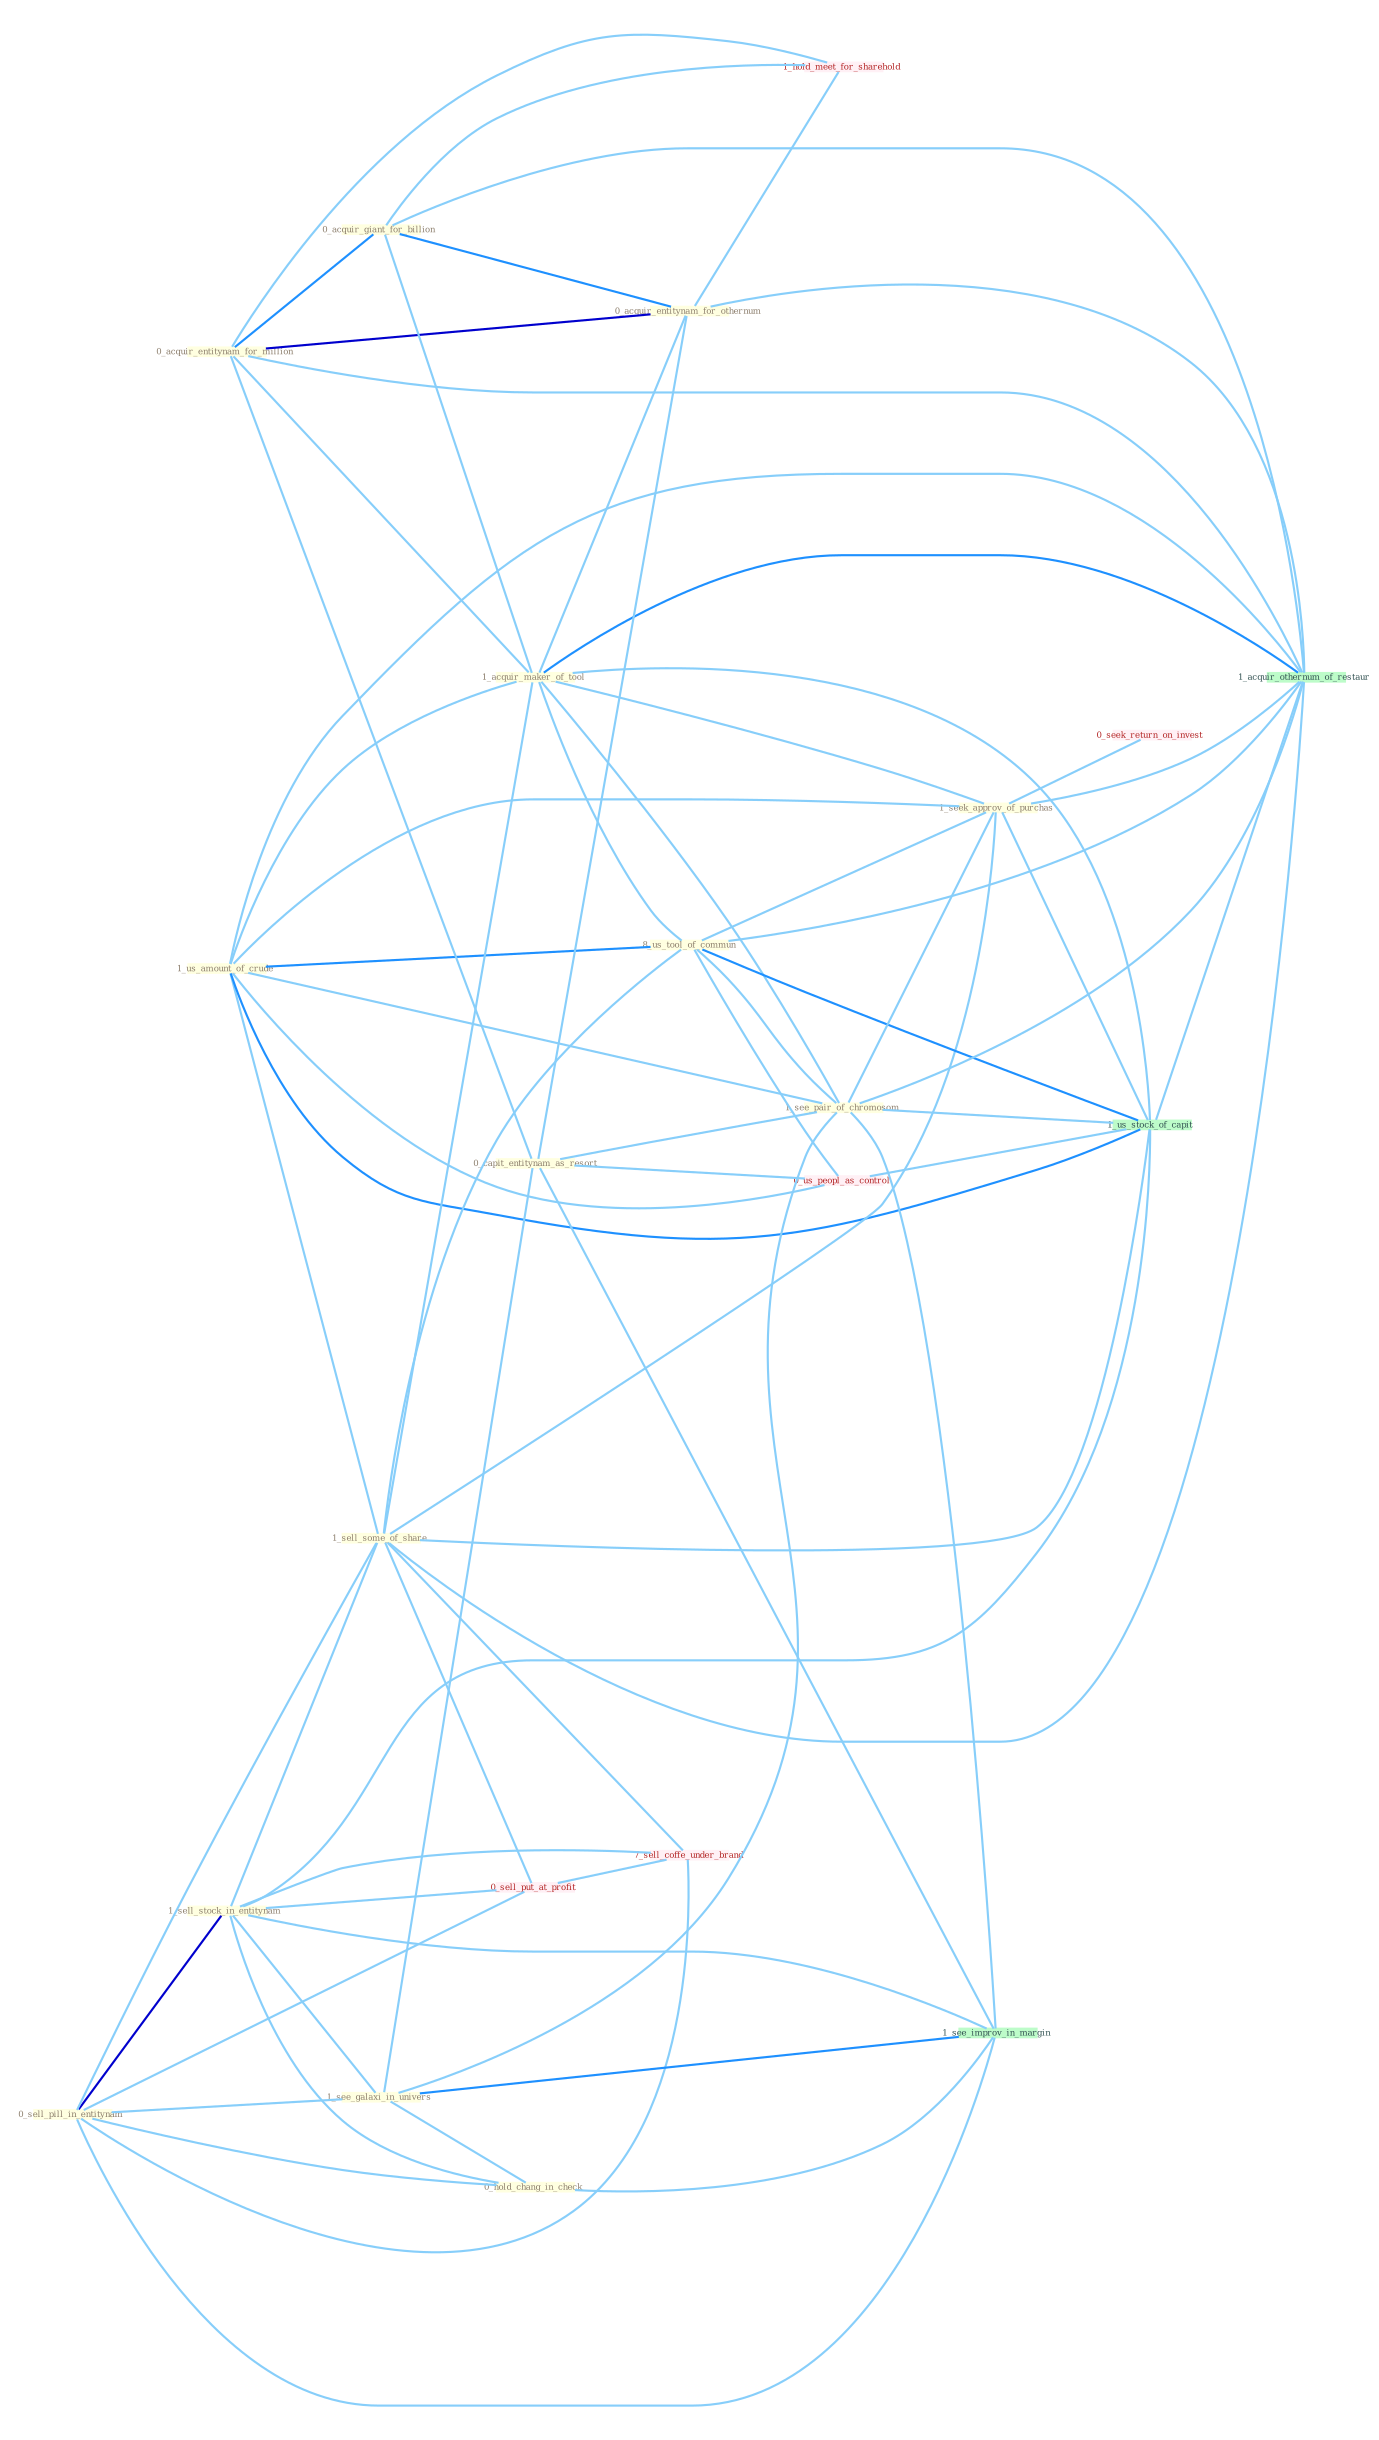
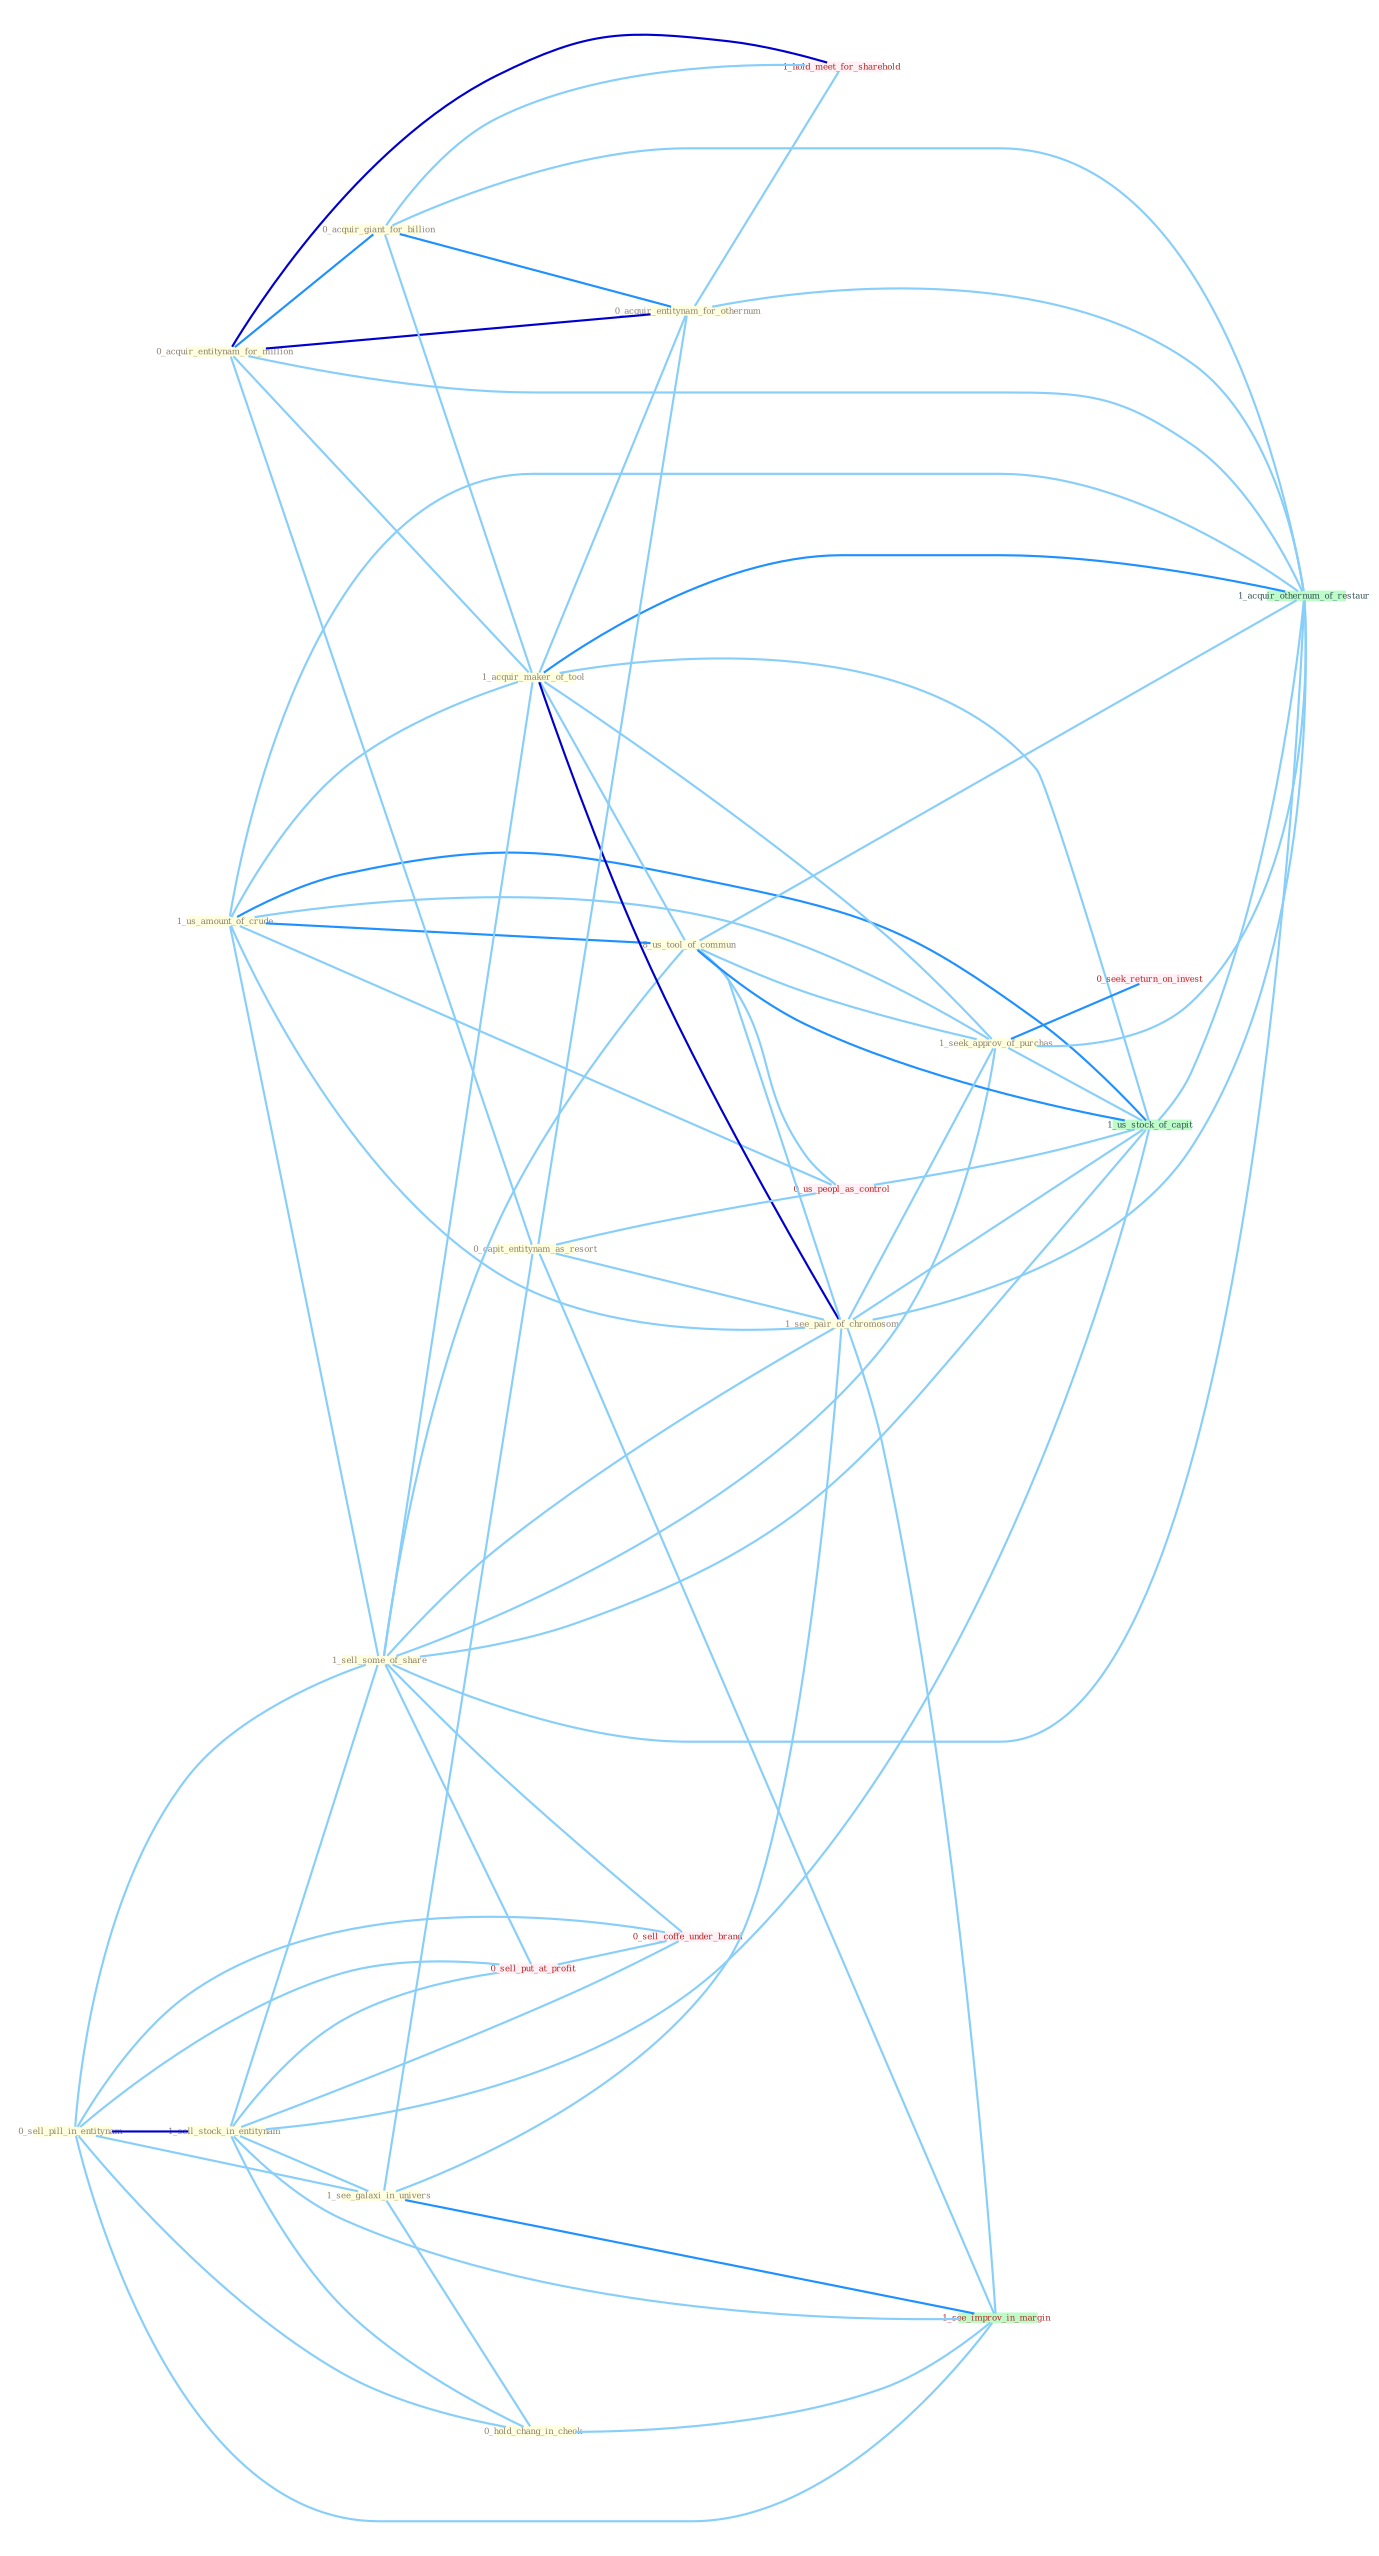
edge "1_hold_meet_for_sharehold" -- "0_acquir_entitynam_for_million": color #87cefa -> #0000cd
edge "0_seek_return_on_invest" -- "1_seek_approv_of_purchas": color #87cefa -> #1e90ff
edge "1_acquir_maker_of_tool" -- "1_see_pair_of_chromosom": color #87cefa -> #0000cd
edge "1_see_pair_of_chromosom" -- "1_sell_some_of_share": added
node "7_sell_coffe_under_brand": label "7_sell_coffe_under_brand" -> "0_sell_coffe_under_brand"
node "1_see_improv_in_margin": fontcolor #2f4f4f -> #b22222
